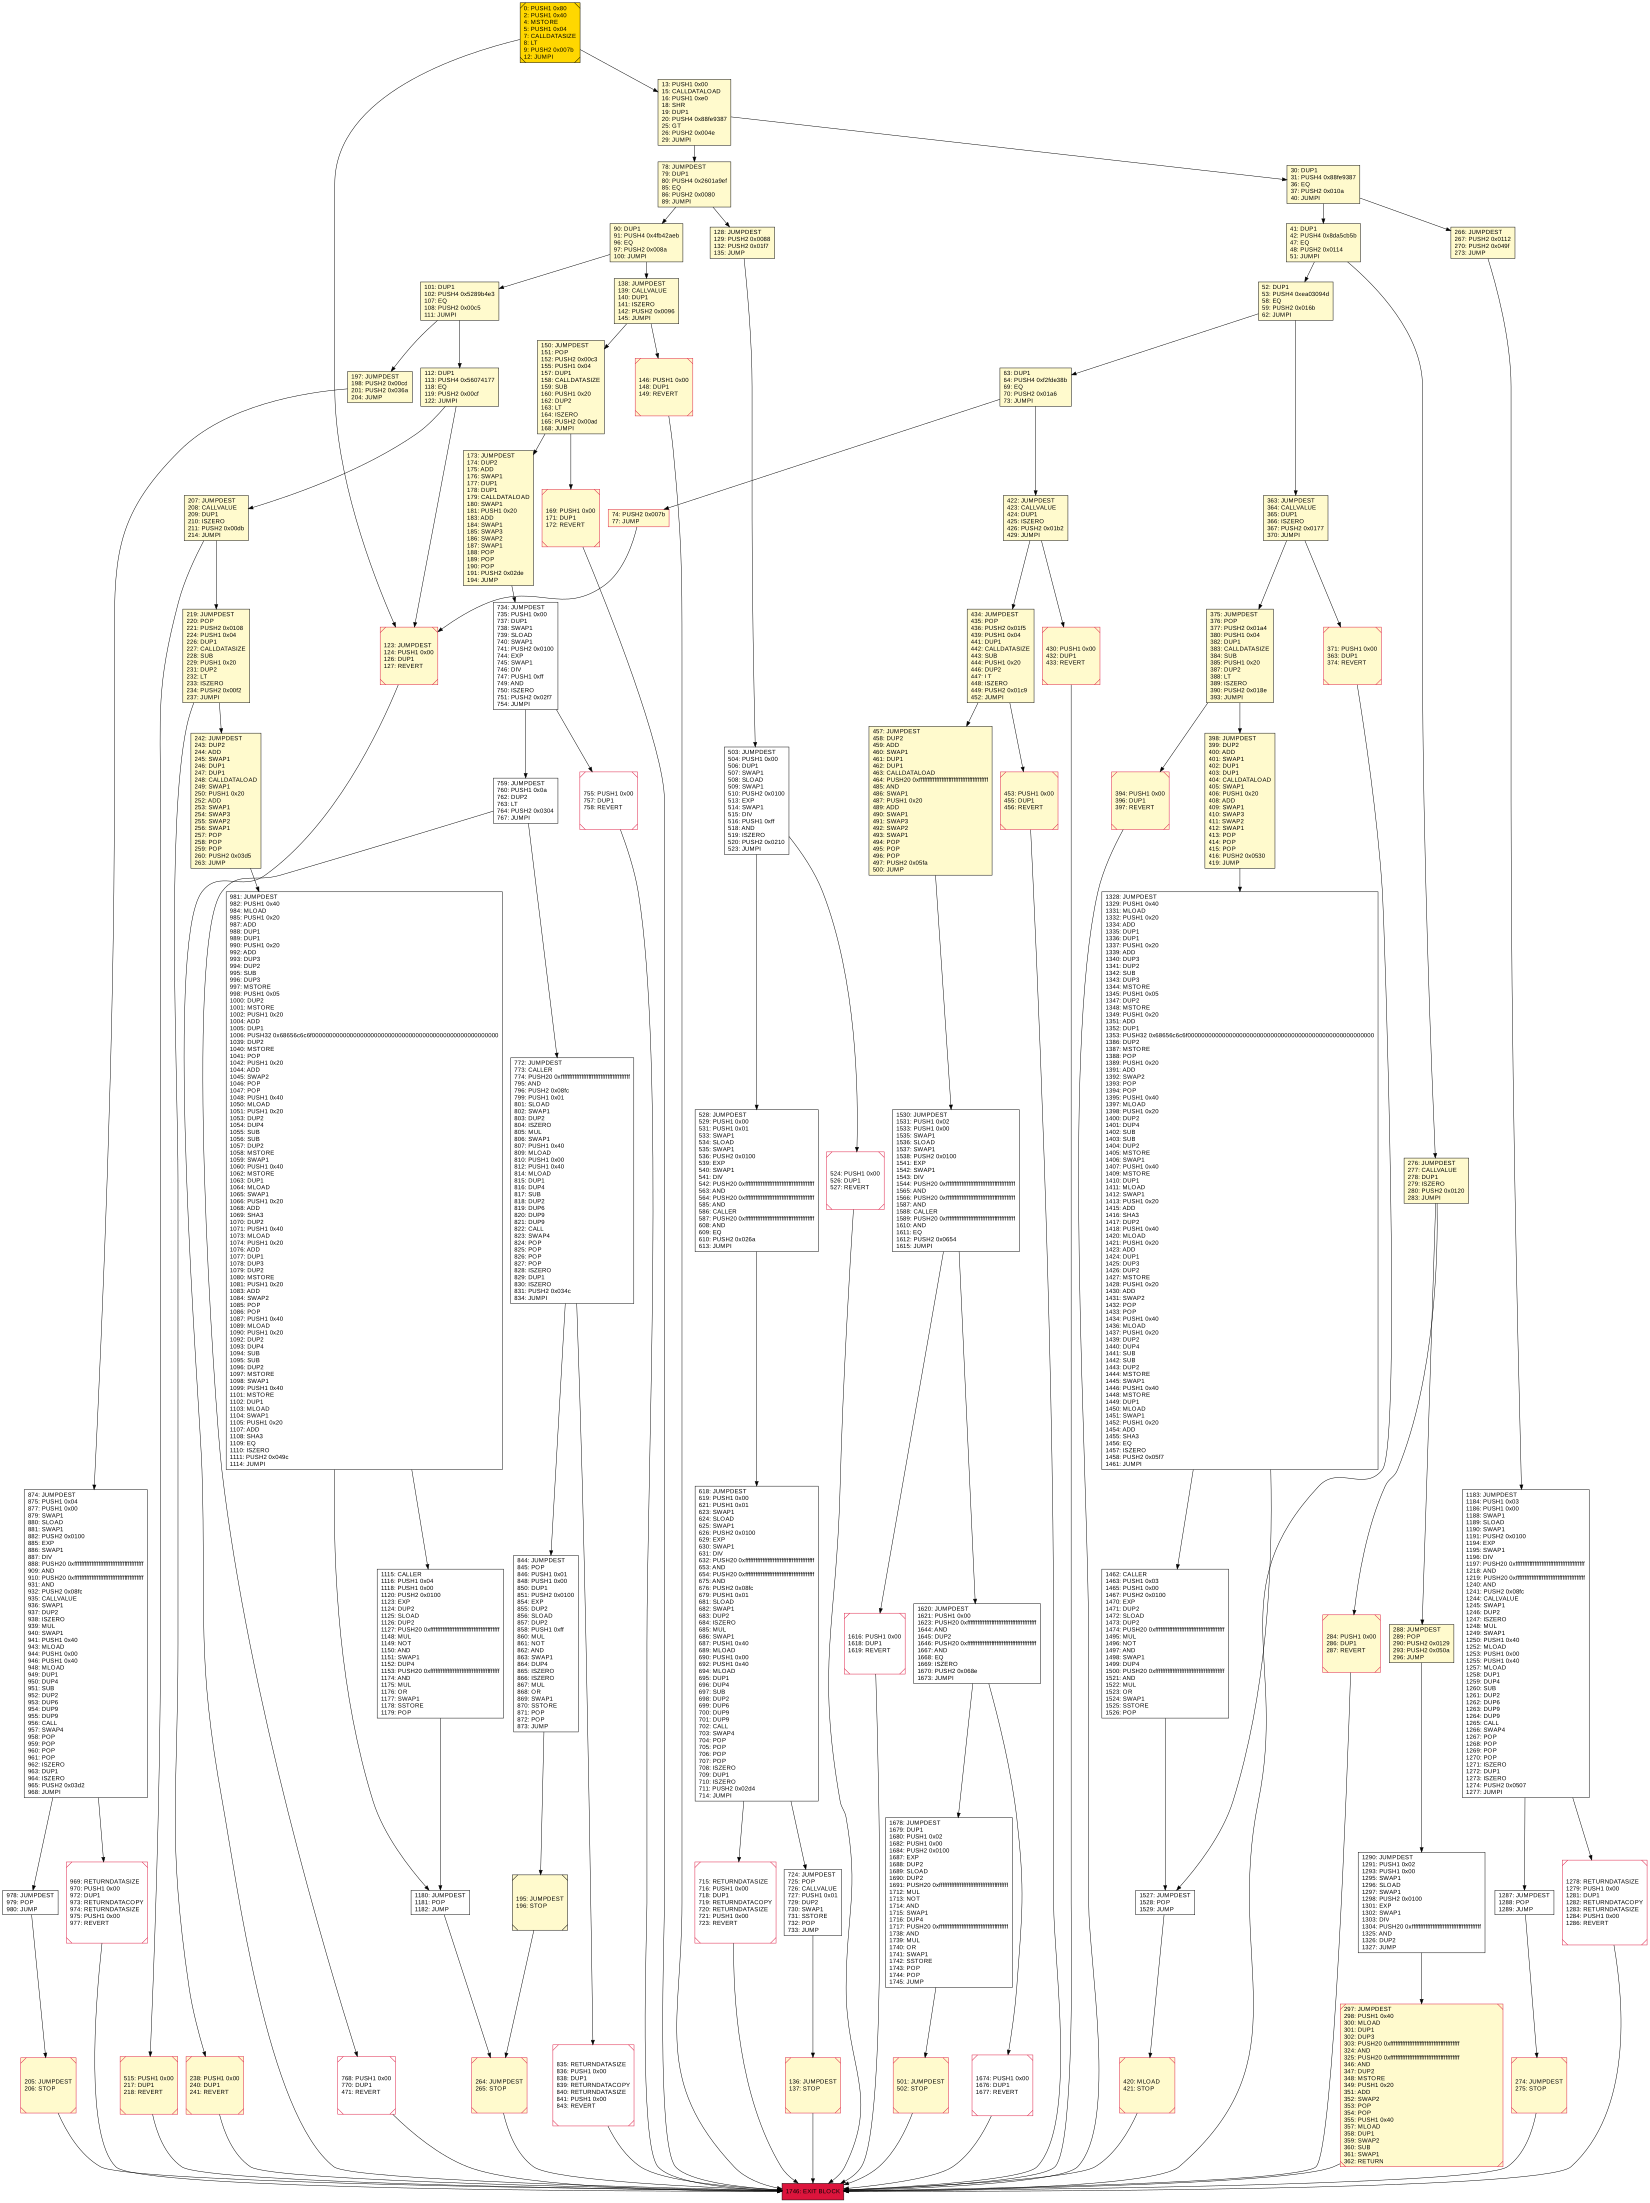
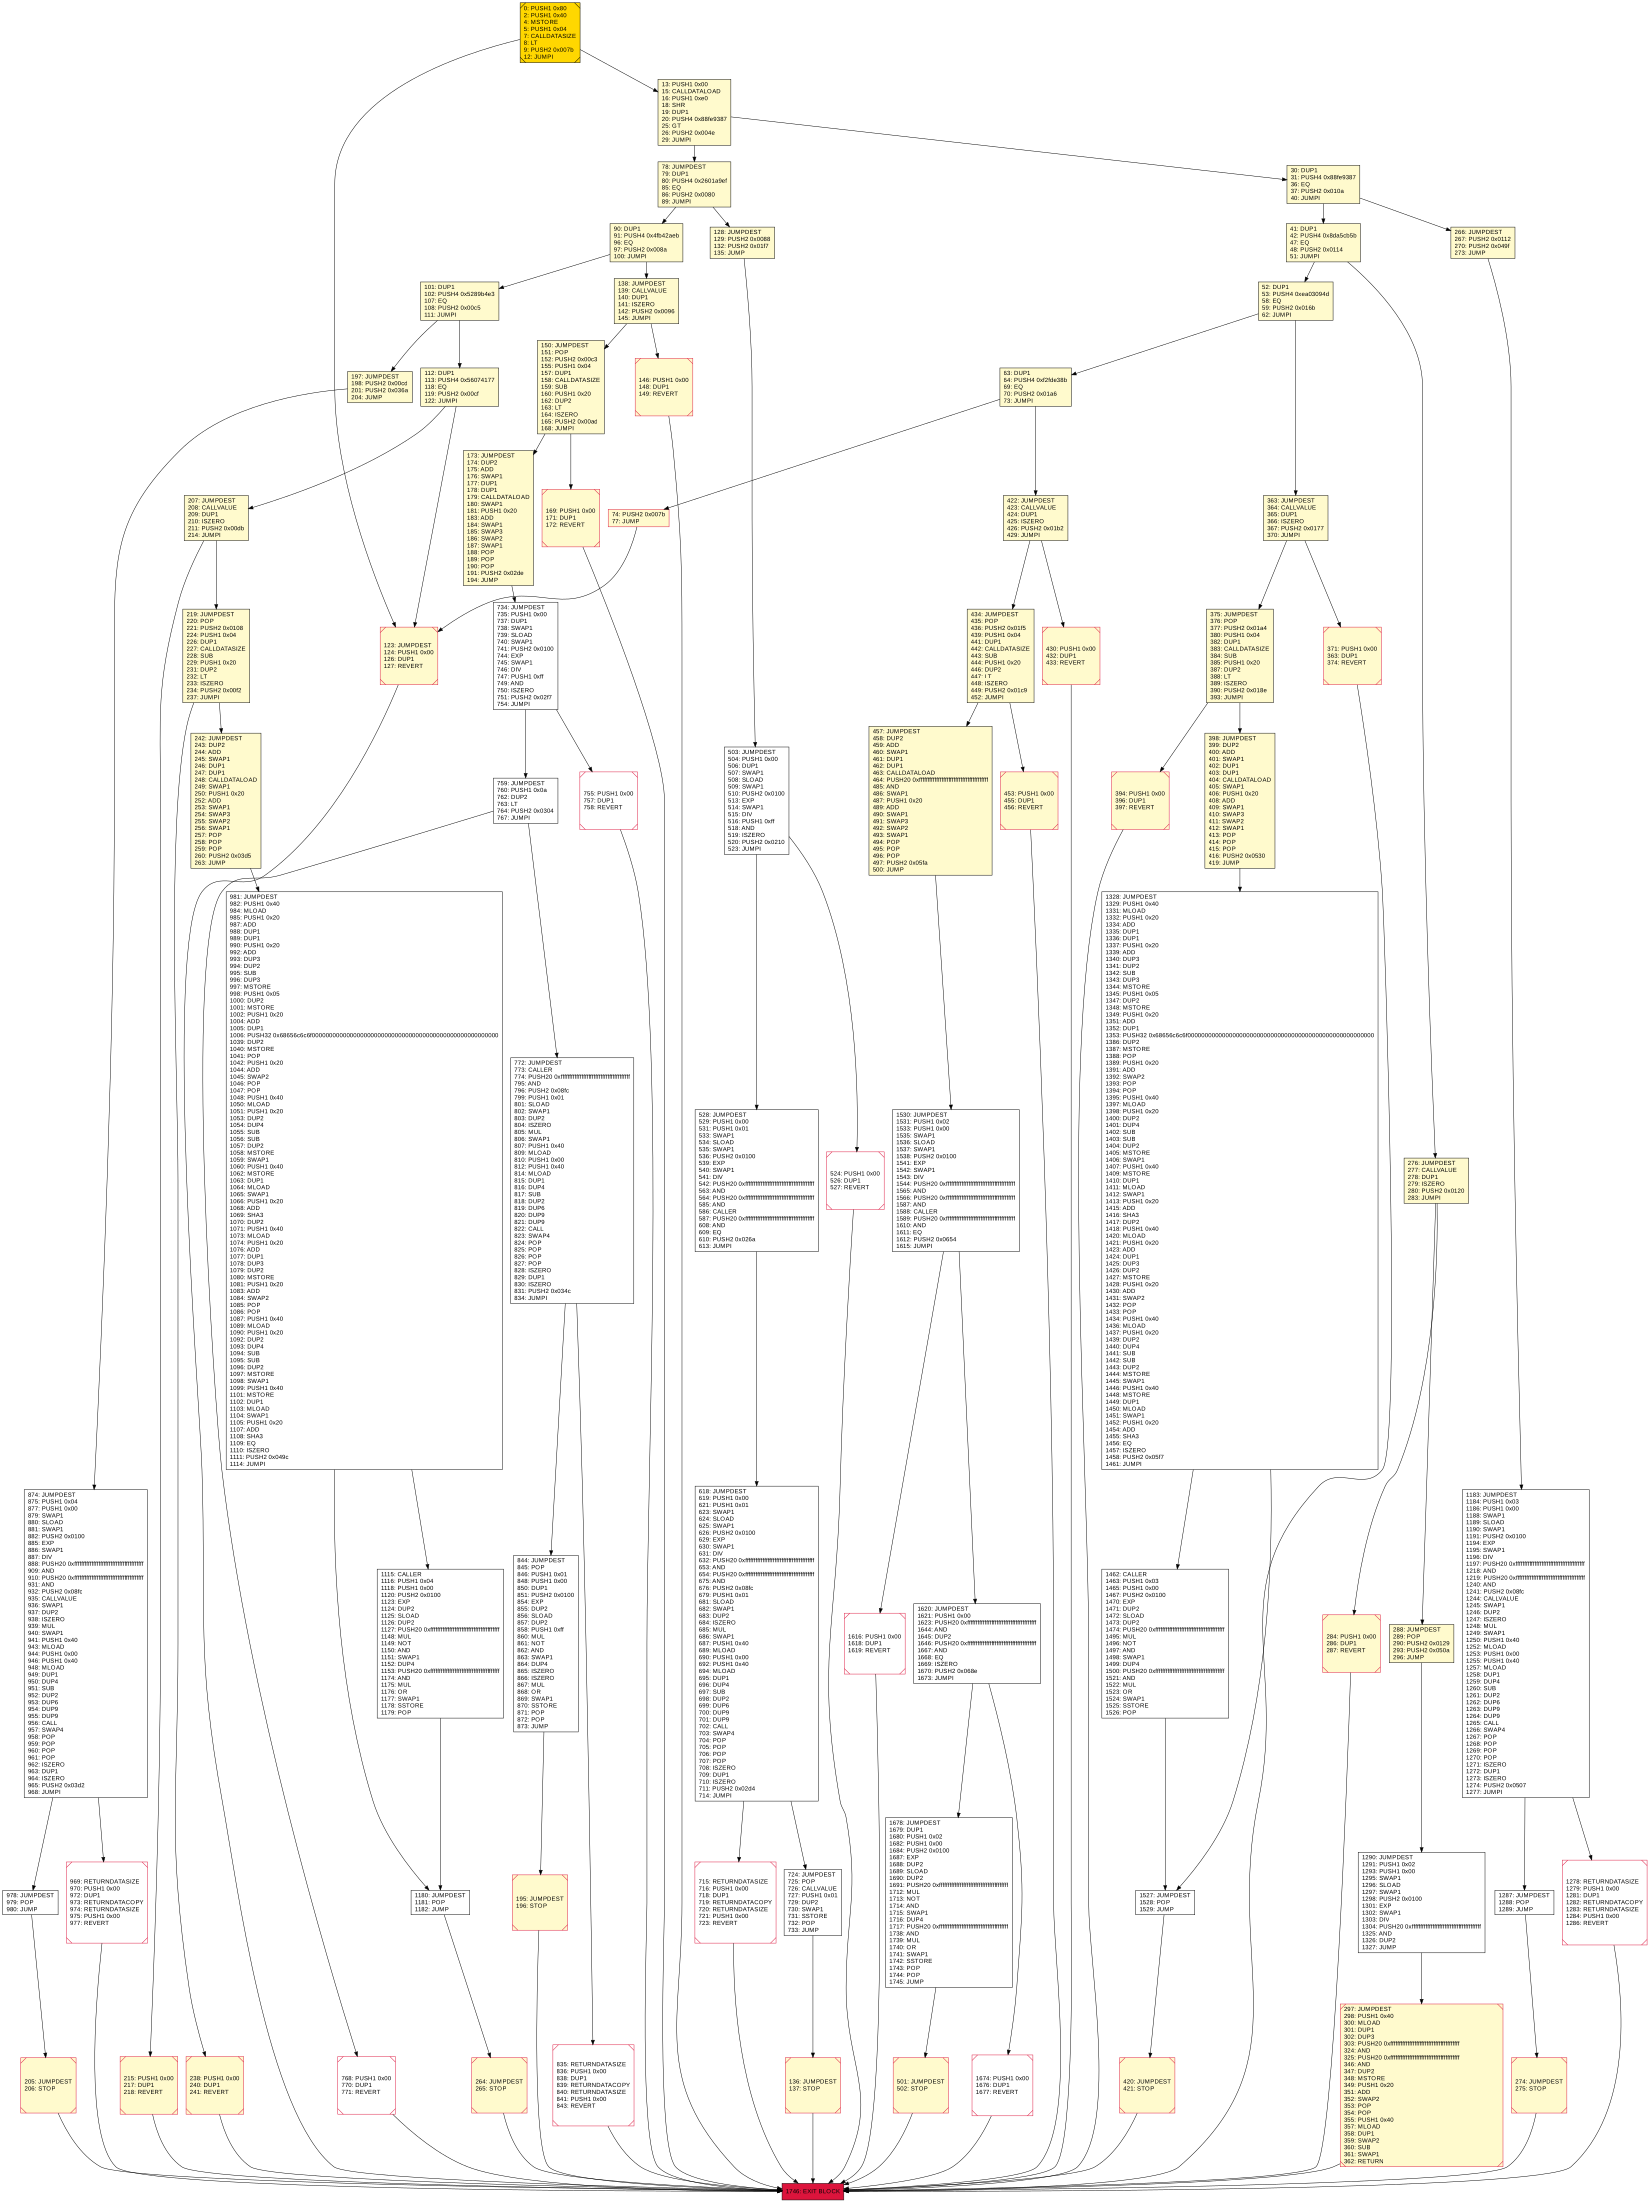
node "195: JUMPDEST 196: STOP": color black -> crimson
edge "195: JUMPDEST 196: STOP" -> "264: JUMPDEST 265: STOP": now "195: JUMPDEST 196: STOP" -> "1746: EXIT BLOCK"
node "515: PUSH1 0x00 217: DUP1 218: REVERT": label "515: PUSH1 0x00 217: DUP1 218: REVERT" -> "215: PUSH1 0x00 217: DUP1 218: REVERT"
node "768: PUSH1 0x00 770: DUP1 471: REVERT": label "768: PUSH1 0x00 770: DUP1 471: REVERT" -> "768: PUSH1 0x00 770: DUP1 771: REVERT"
node "420: MLOAD 421: STOP": label "420: MLOAD 421: STOP" -> "420: JUMPDEST 421: STOP"
